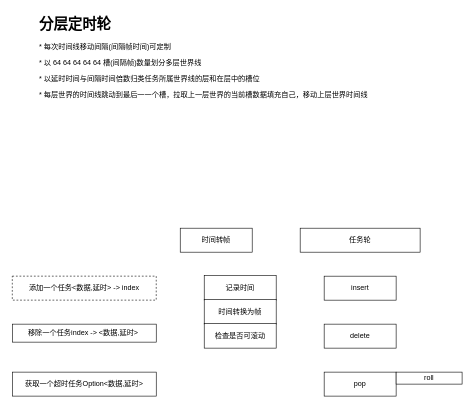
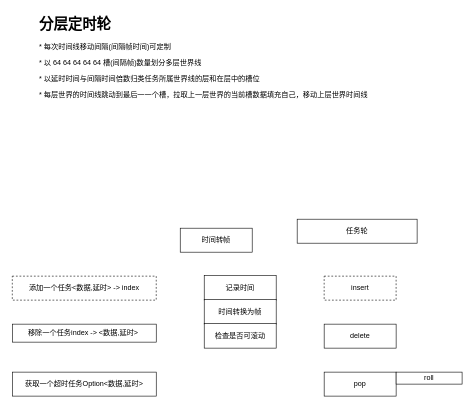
node "任务轮": moved (360, 240) -> (357, 231)
node "insert": style solid -> dashed
